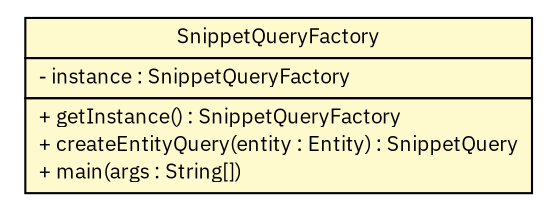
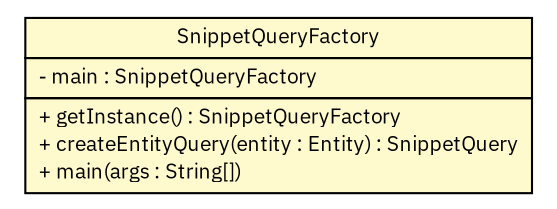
node "SnippetQueryFactory": text "- instance : SnippetQueryFactory" -> "- main : SnippetQueryFactory"
